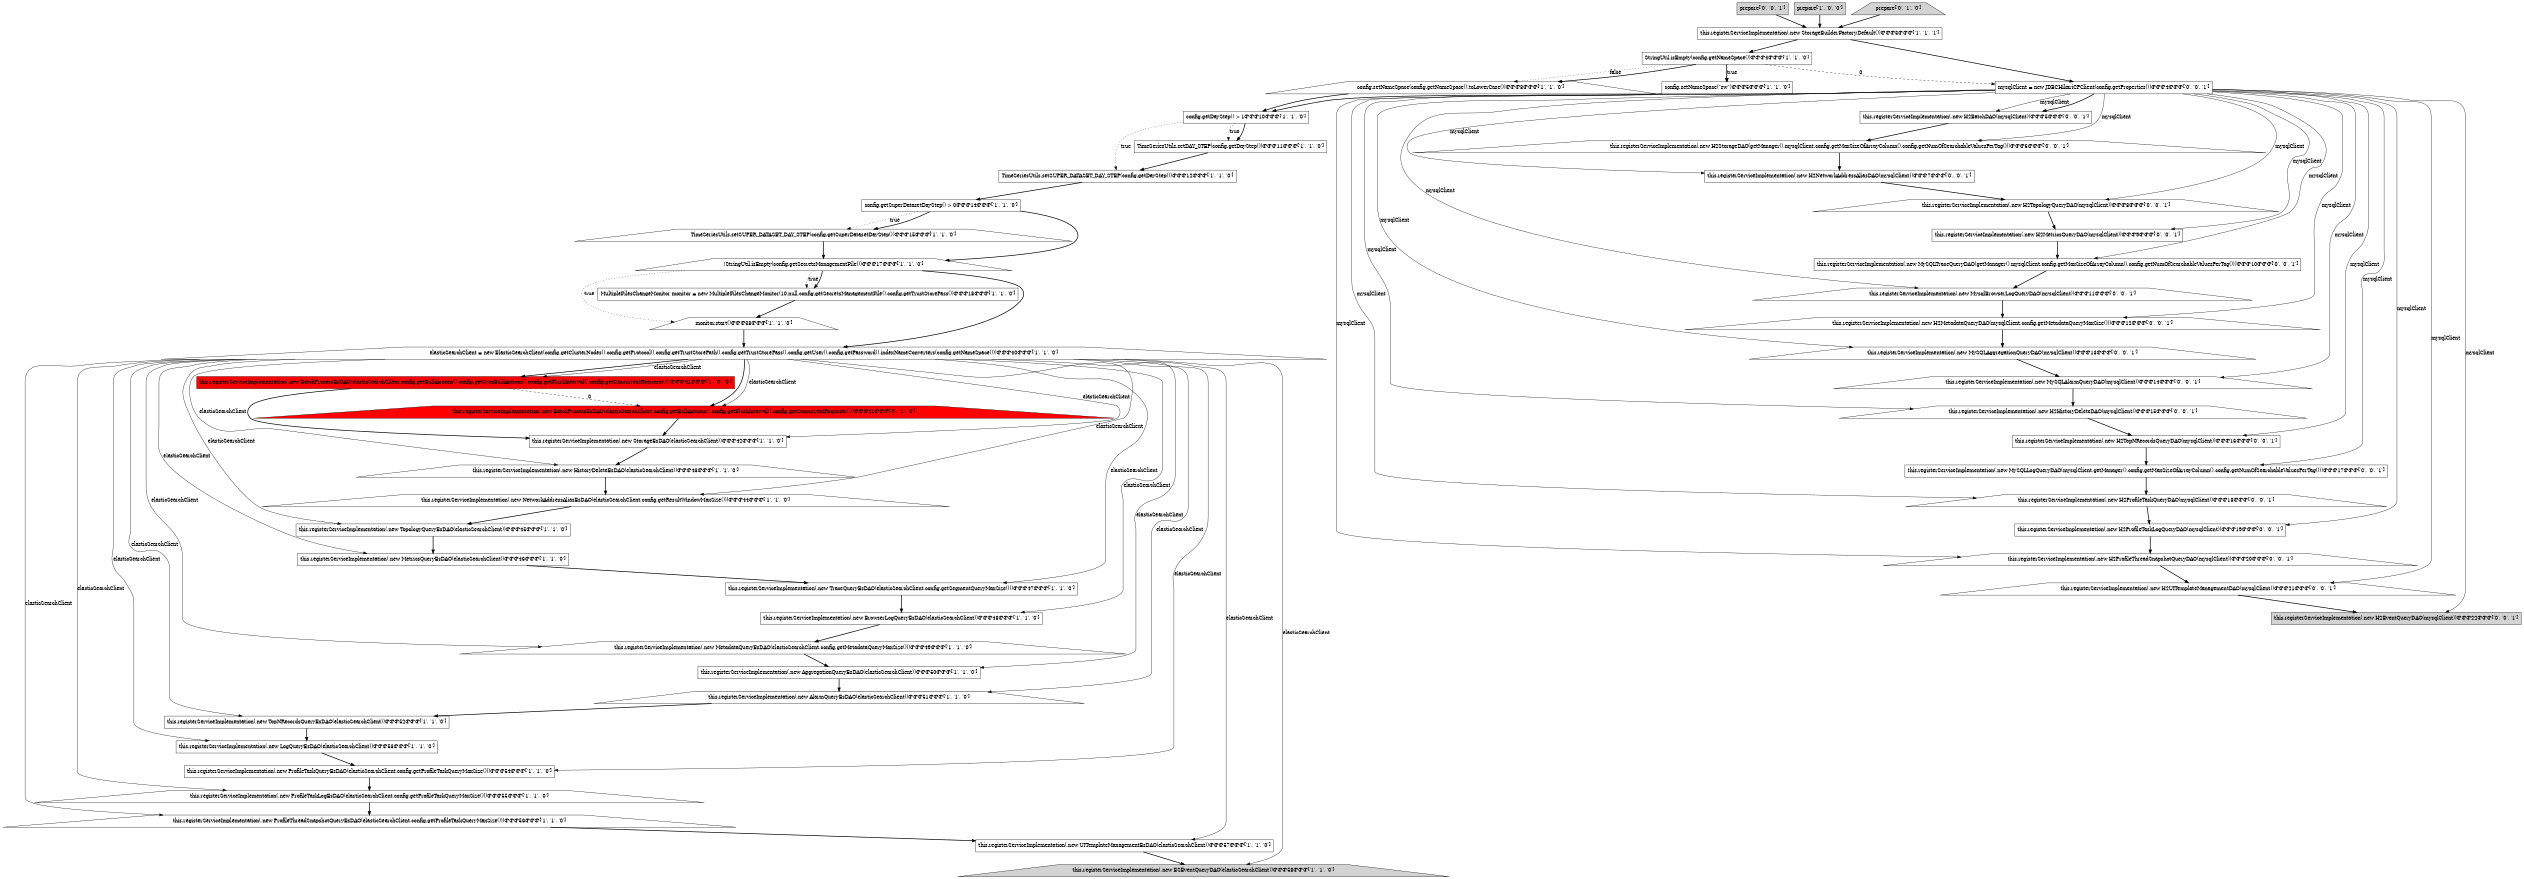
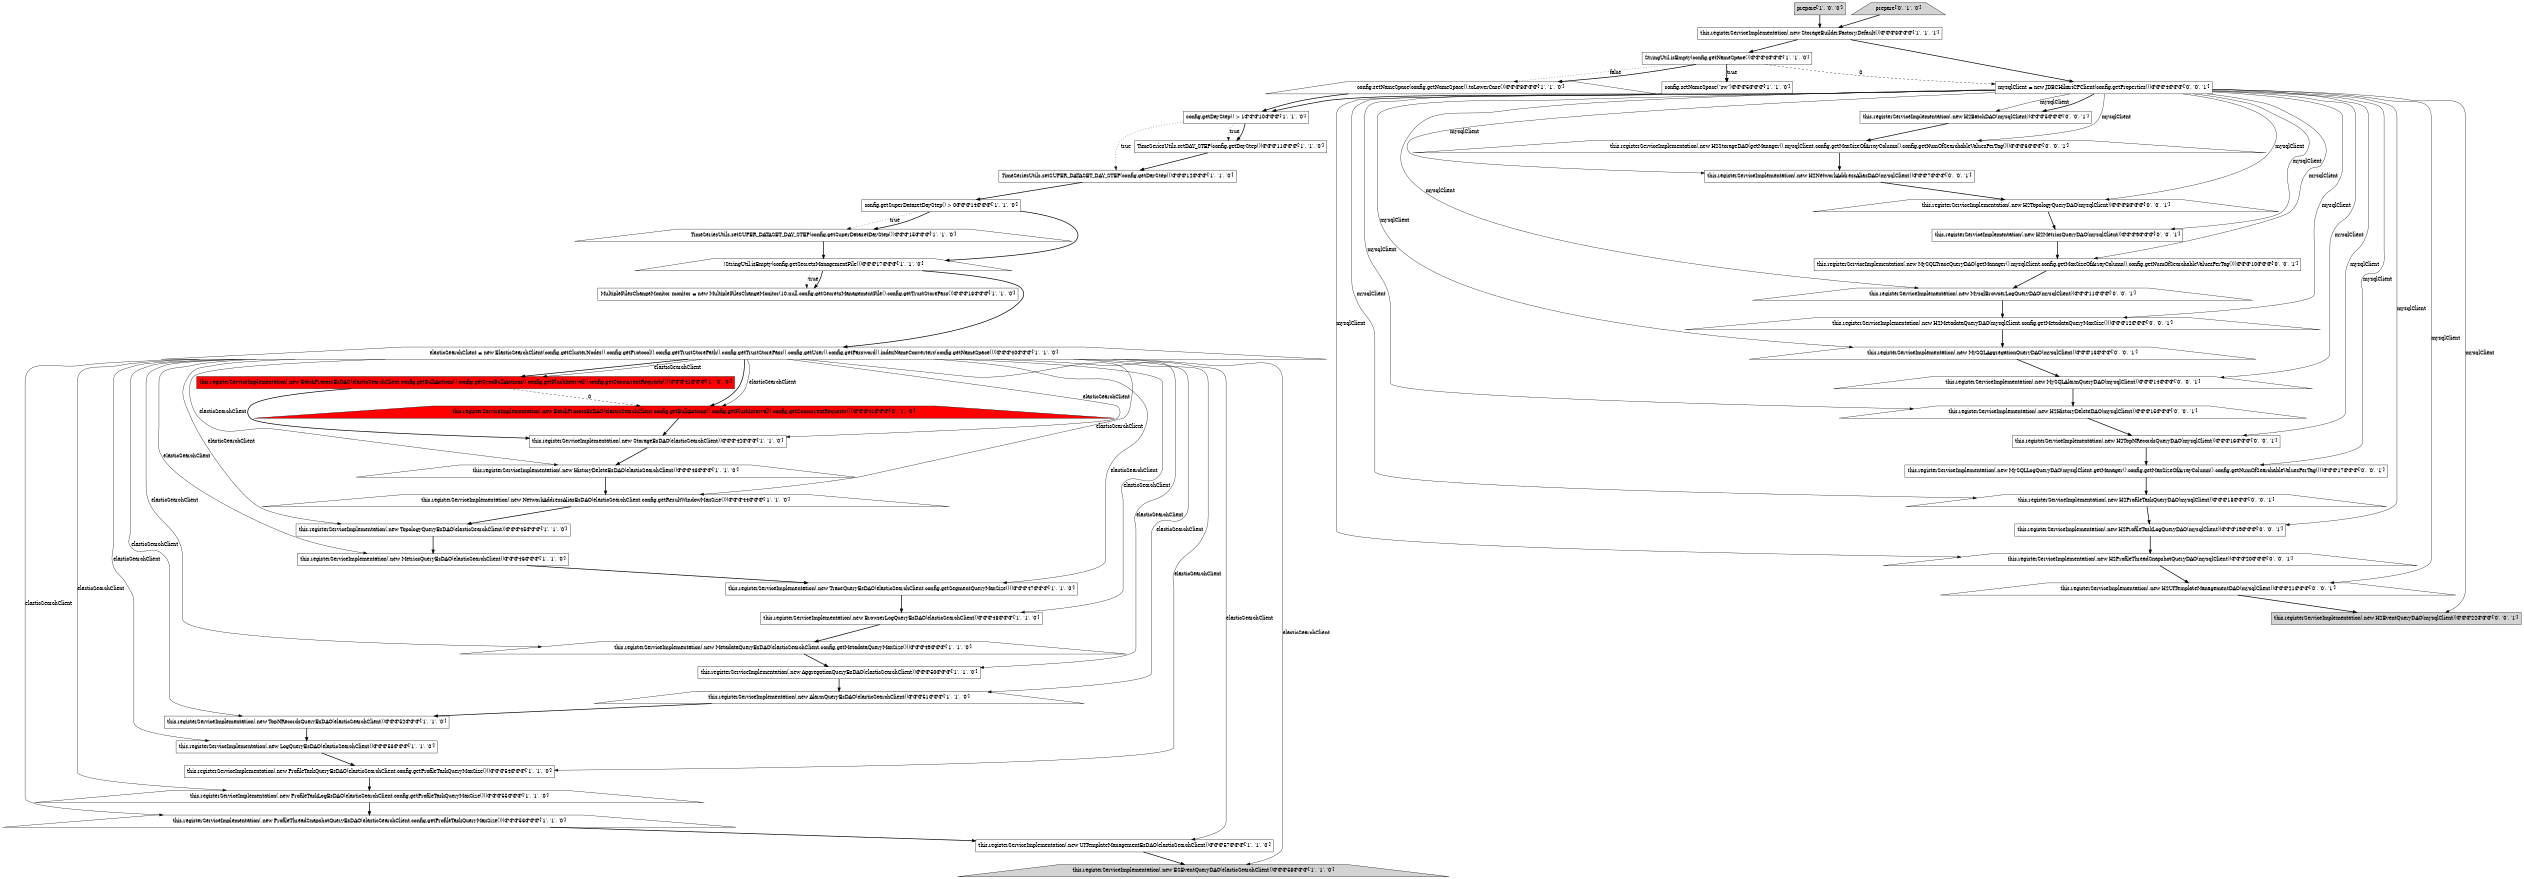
node "prepare['0', '0', '1']": removed
node "monitor.start()@@@38@@@['1', '1', '0']": removed
